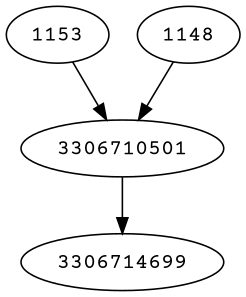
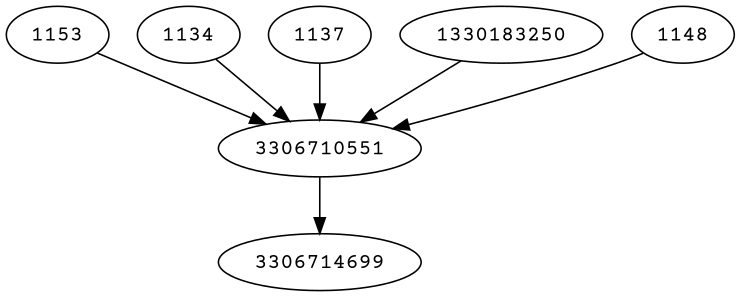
node "1134": added
node "1137": added
node "1330183250": added
node "3306710501": label "3306710501" -> "3306710551"
